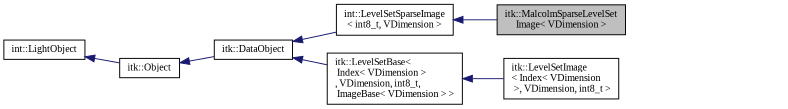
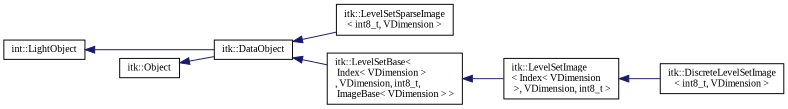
node "int::LevelSetSparseImage < int8_t, VDimension >": label "int::LevelSetSparseImage < int8_t, VDimension >" -> "itk::LevelSetSparseImage < int8_t, VDimension >"
node "itk::MalcolmSparseLevelSet Image< VDimension >": removed
edge "itk::Object" -> "int::LightObject": now "itk::DataObject" -> "int::LightObject"
node "itk::DiscreteLevelSetImage < int8_t, VDimension >": added
